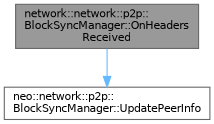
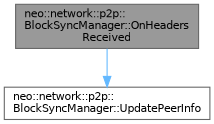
node "network::network::p2p:: BlockSyncManager::OnHeaders Received": label "network::network::p2p:: BlockSyncManager::OnHeaders Received" -> "neo::network::p2p:: BlockSyncManager::OnHeaders Received"
